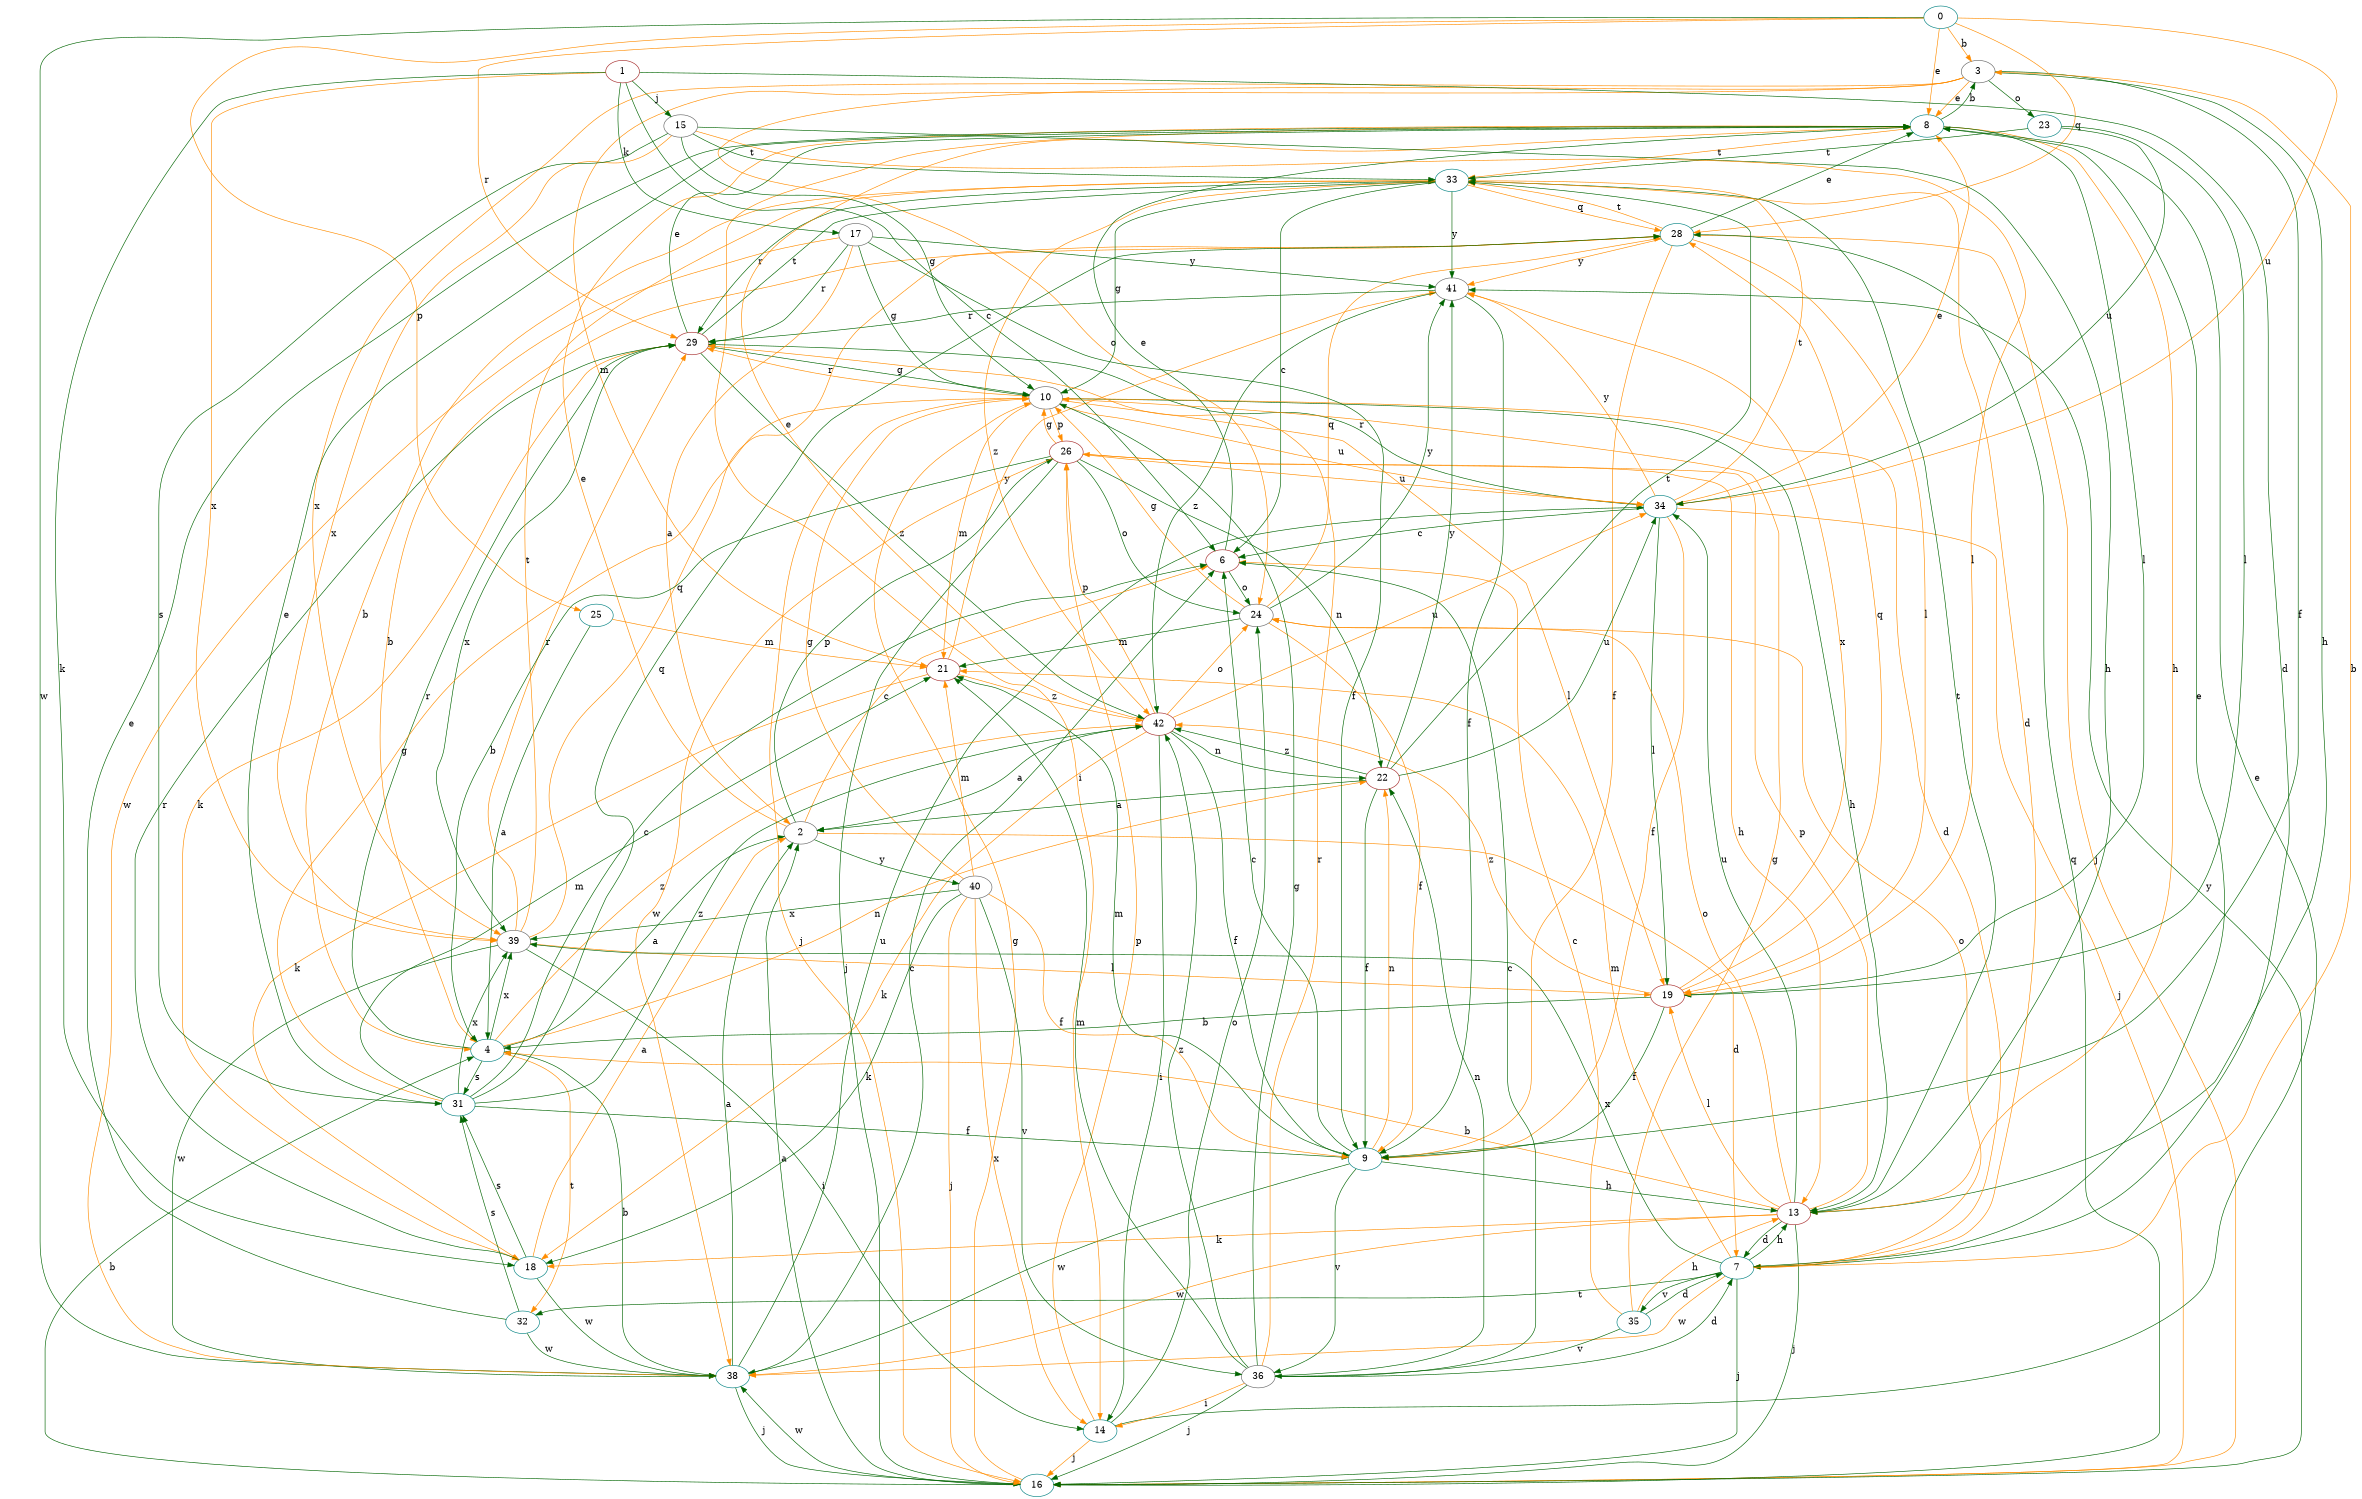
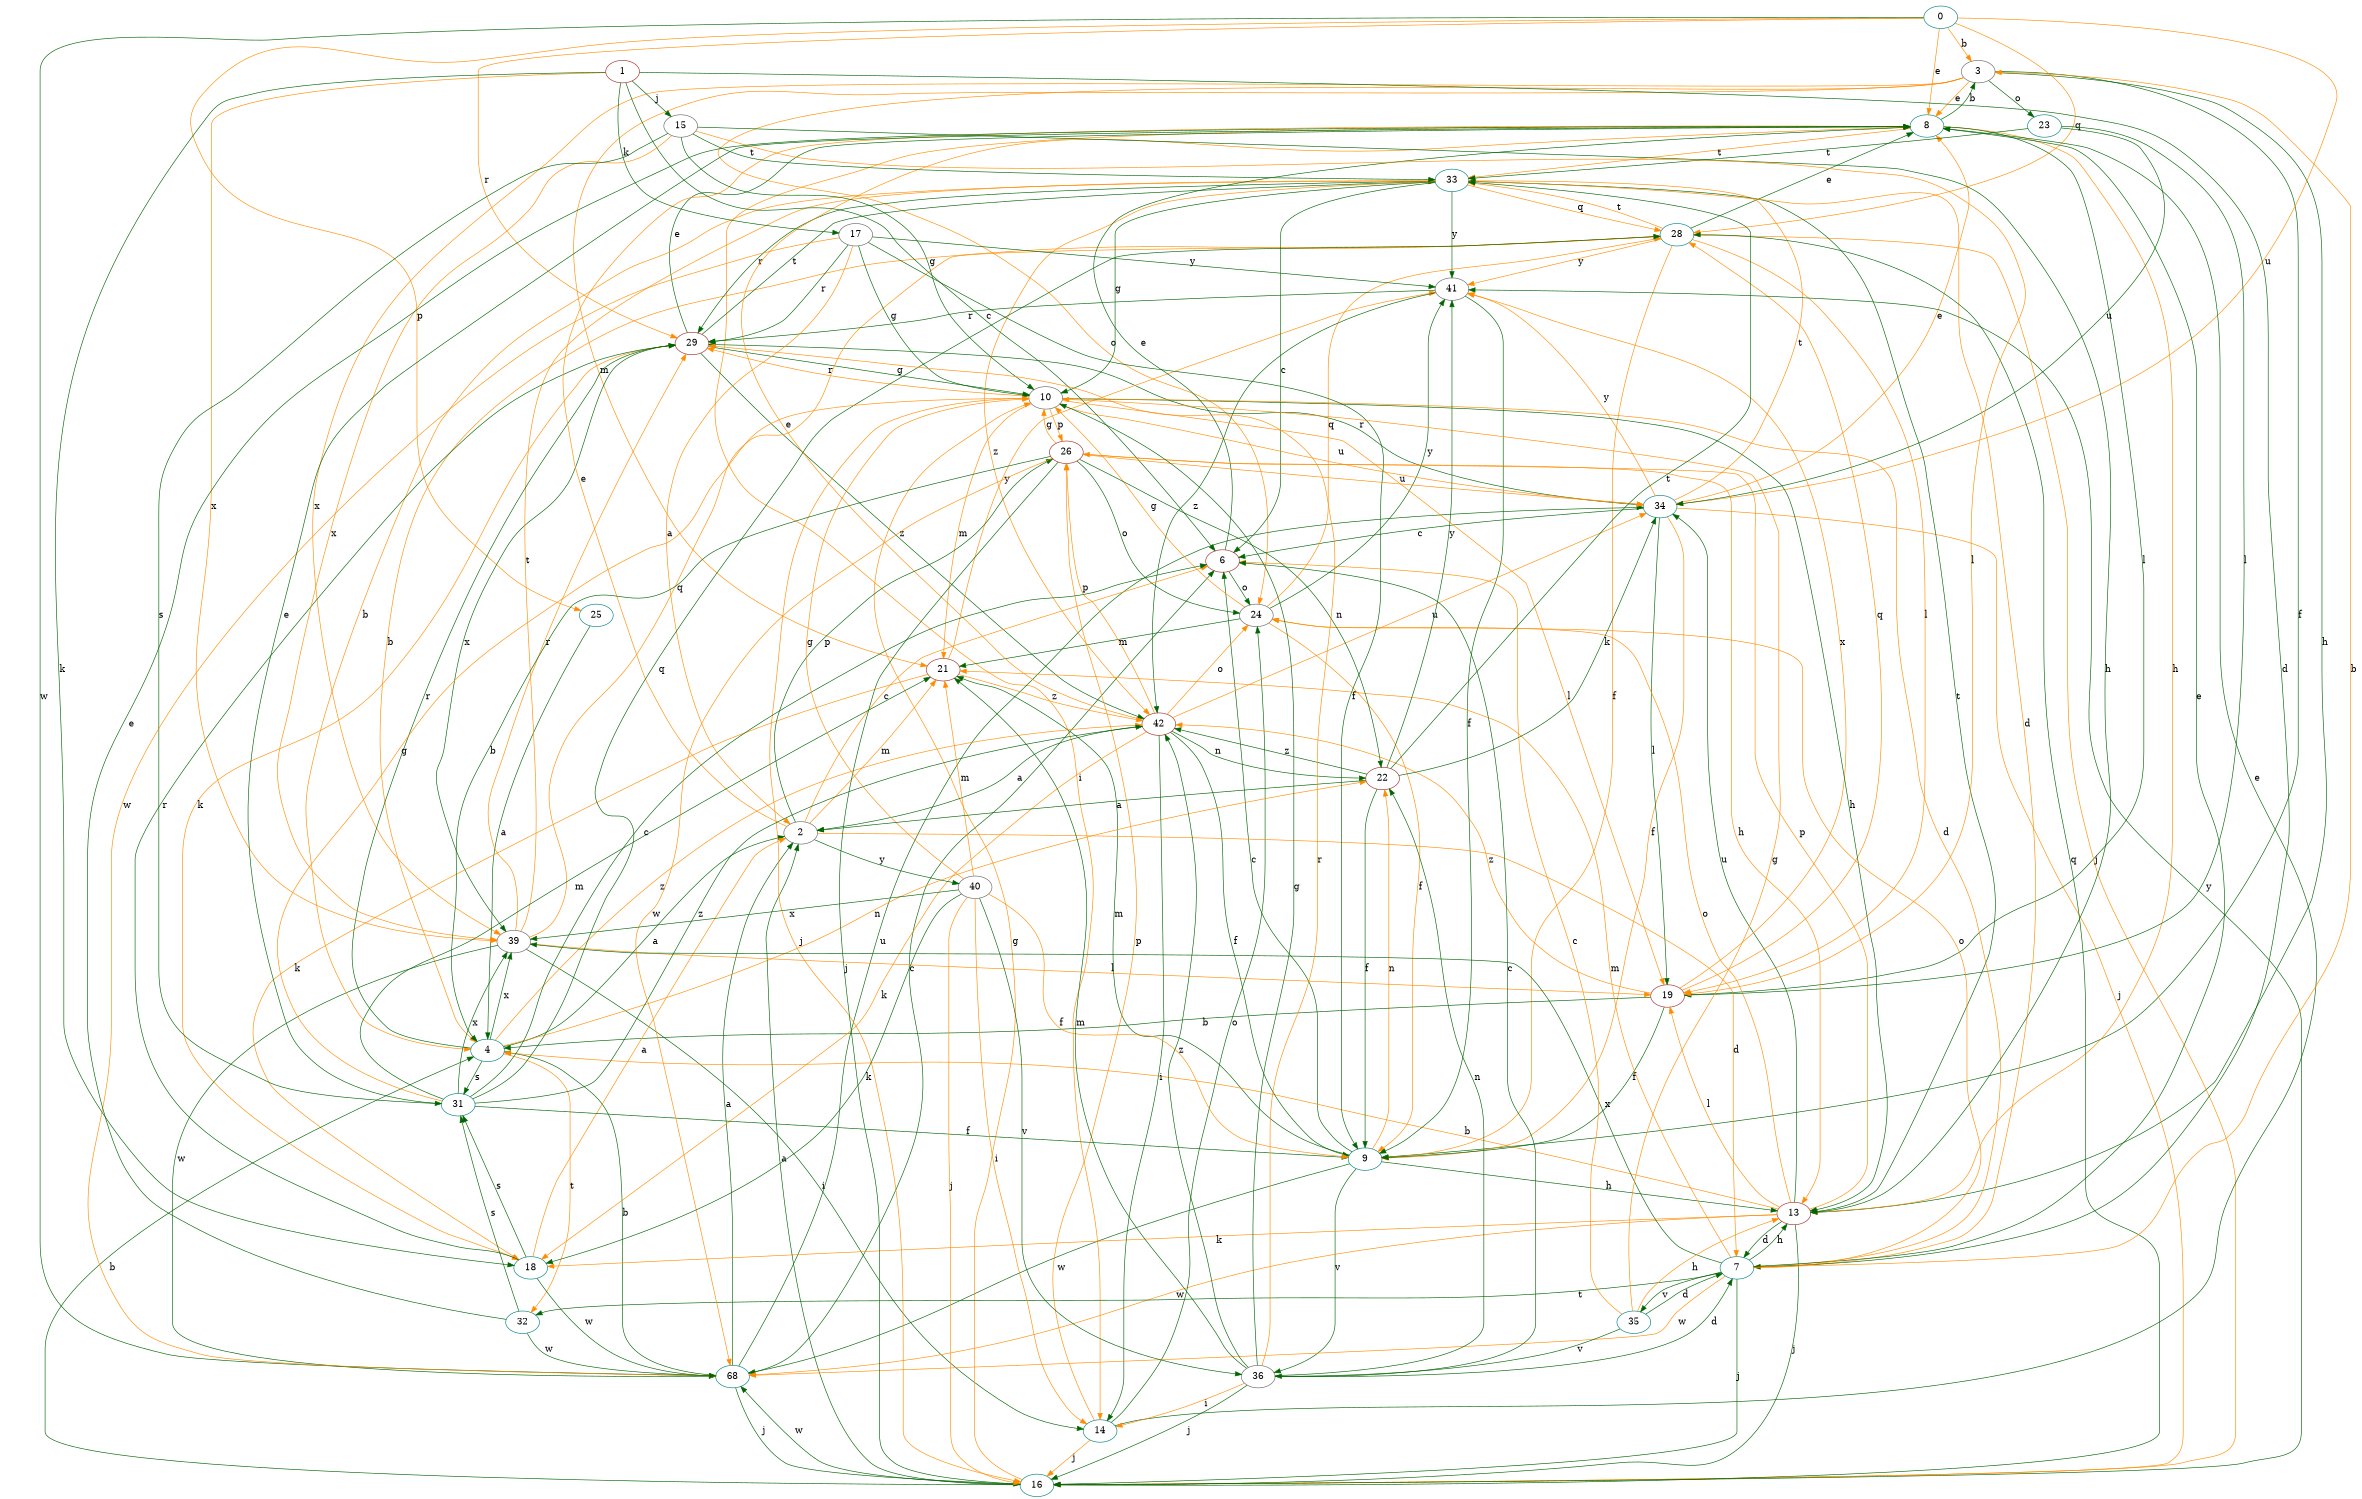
edge "22" -> "34": label "u" -> "k"
edge "25" -> "21": now "2" -> "21"
edge "40" -> "14": label "x" -> "i"
node "38": label "38" -> "68"
